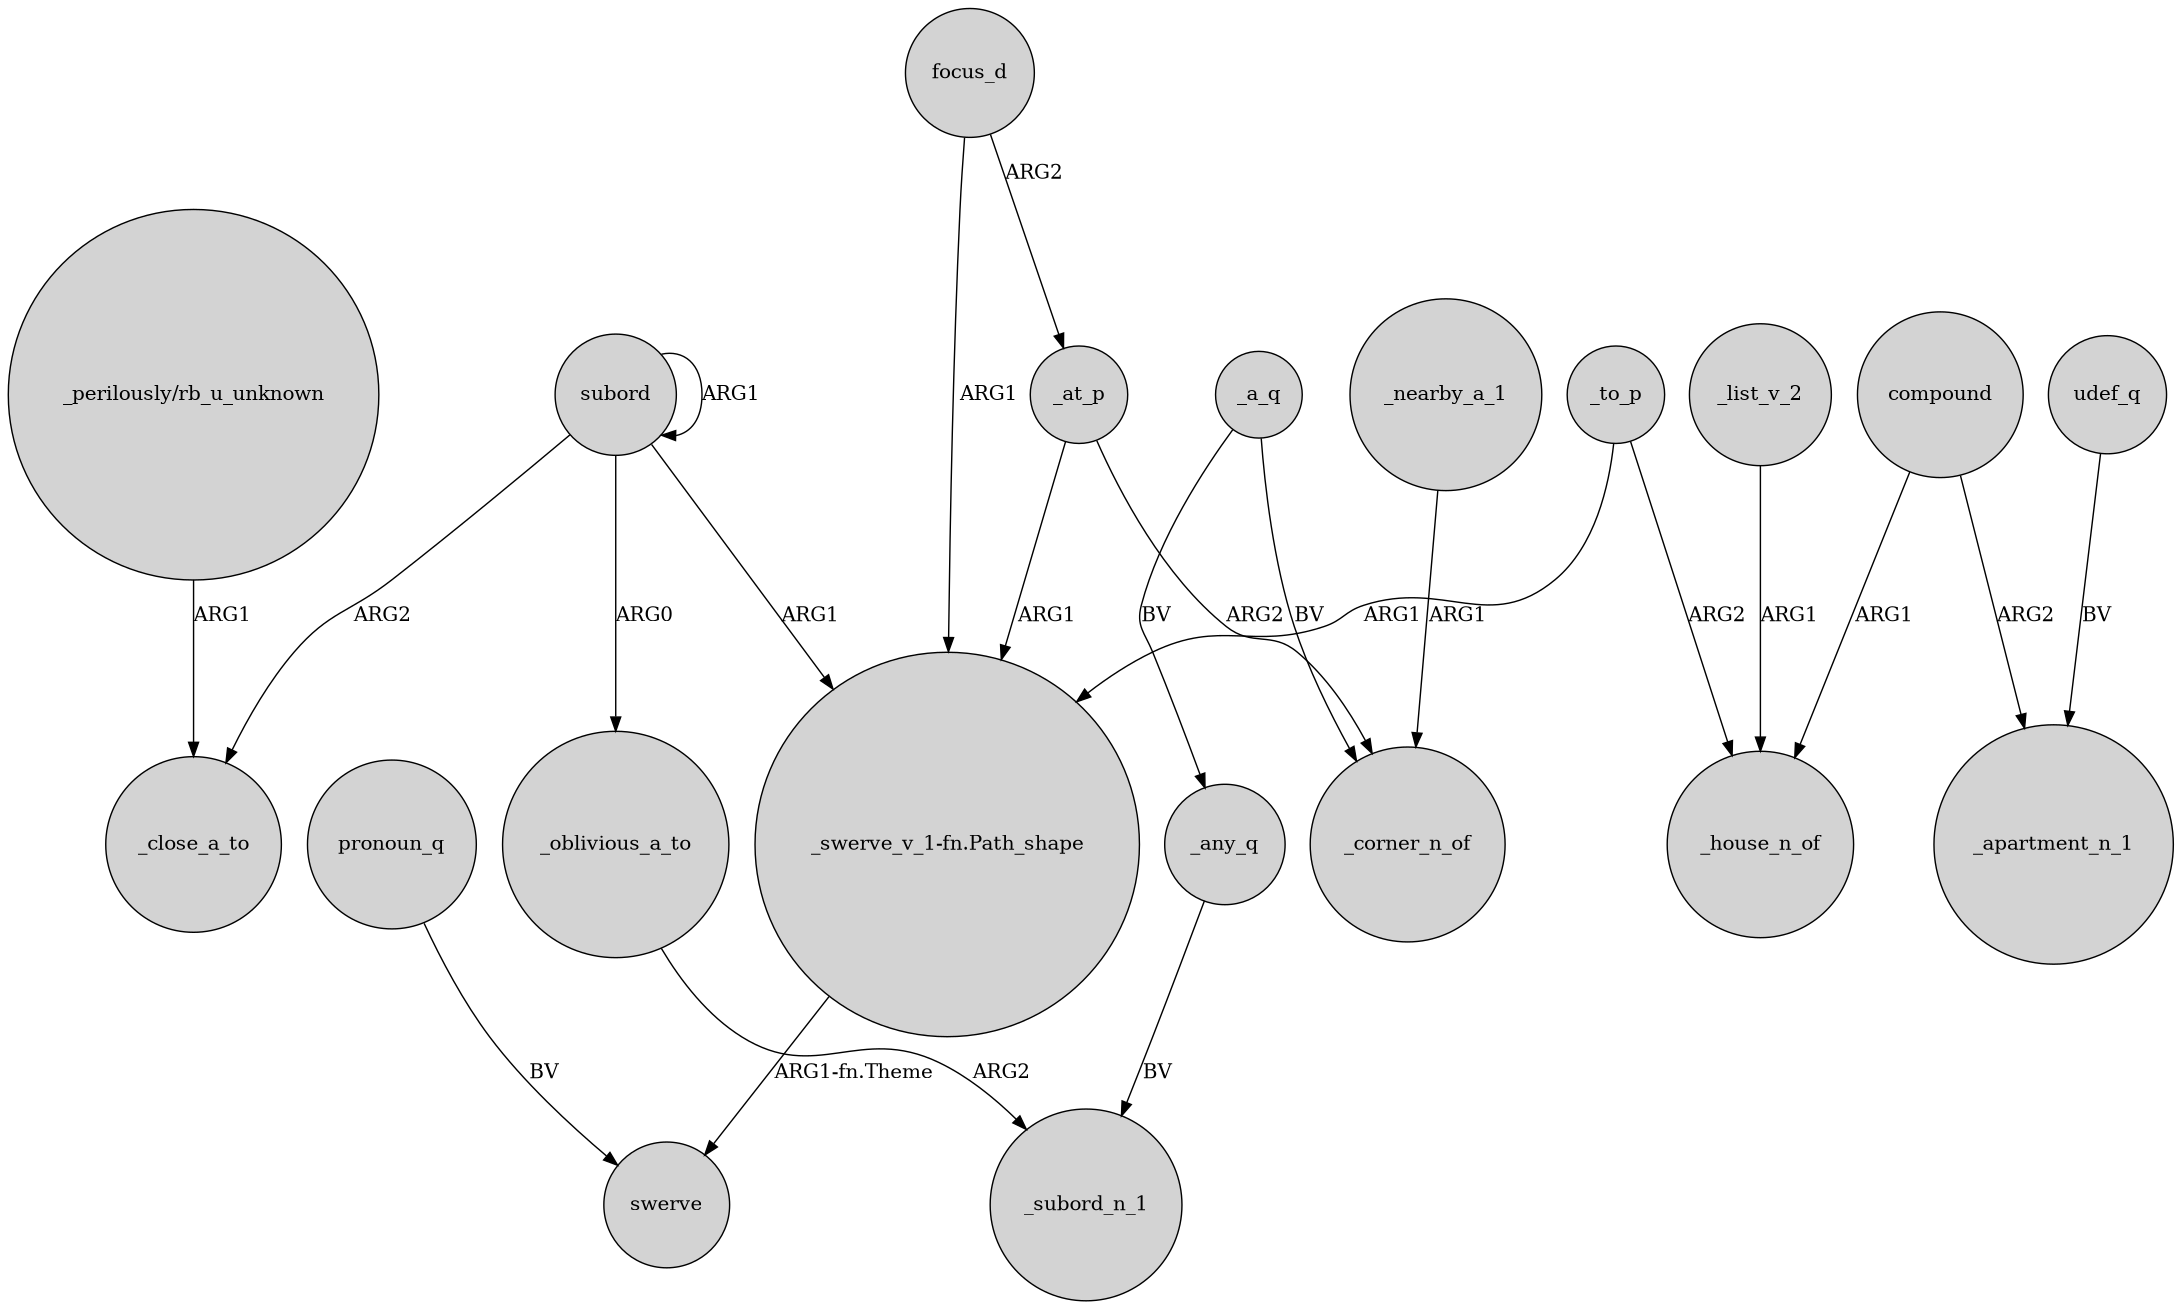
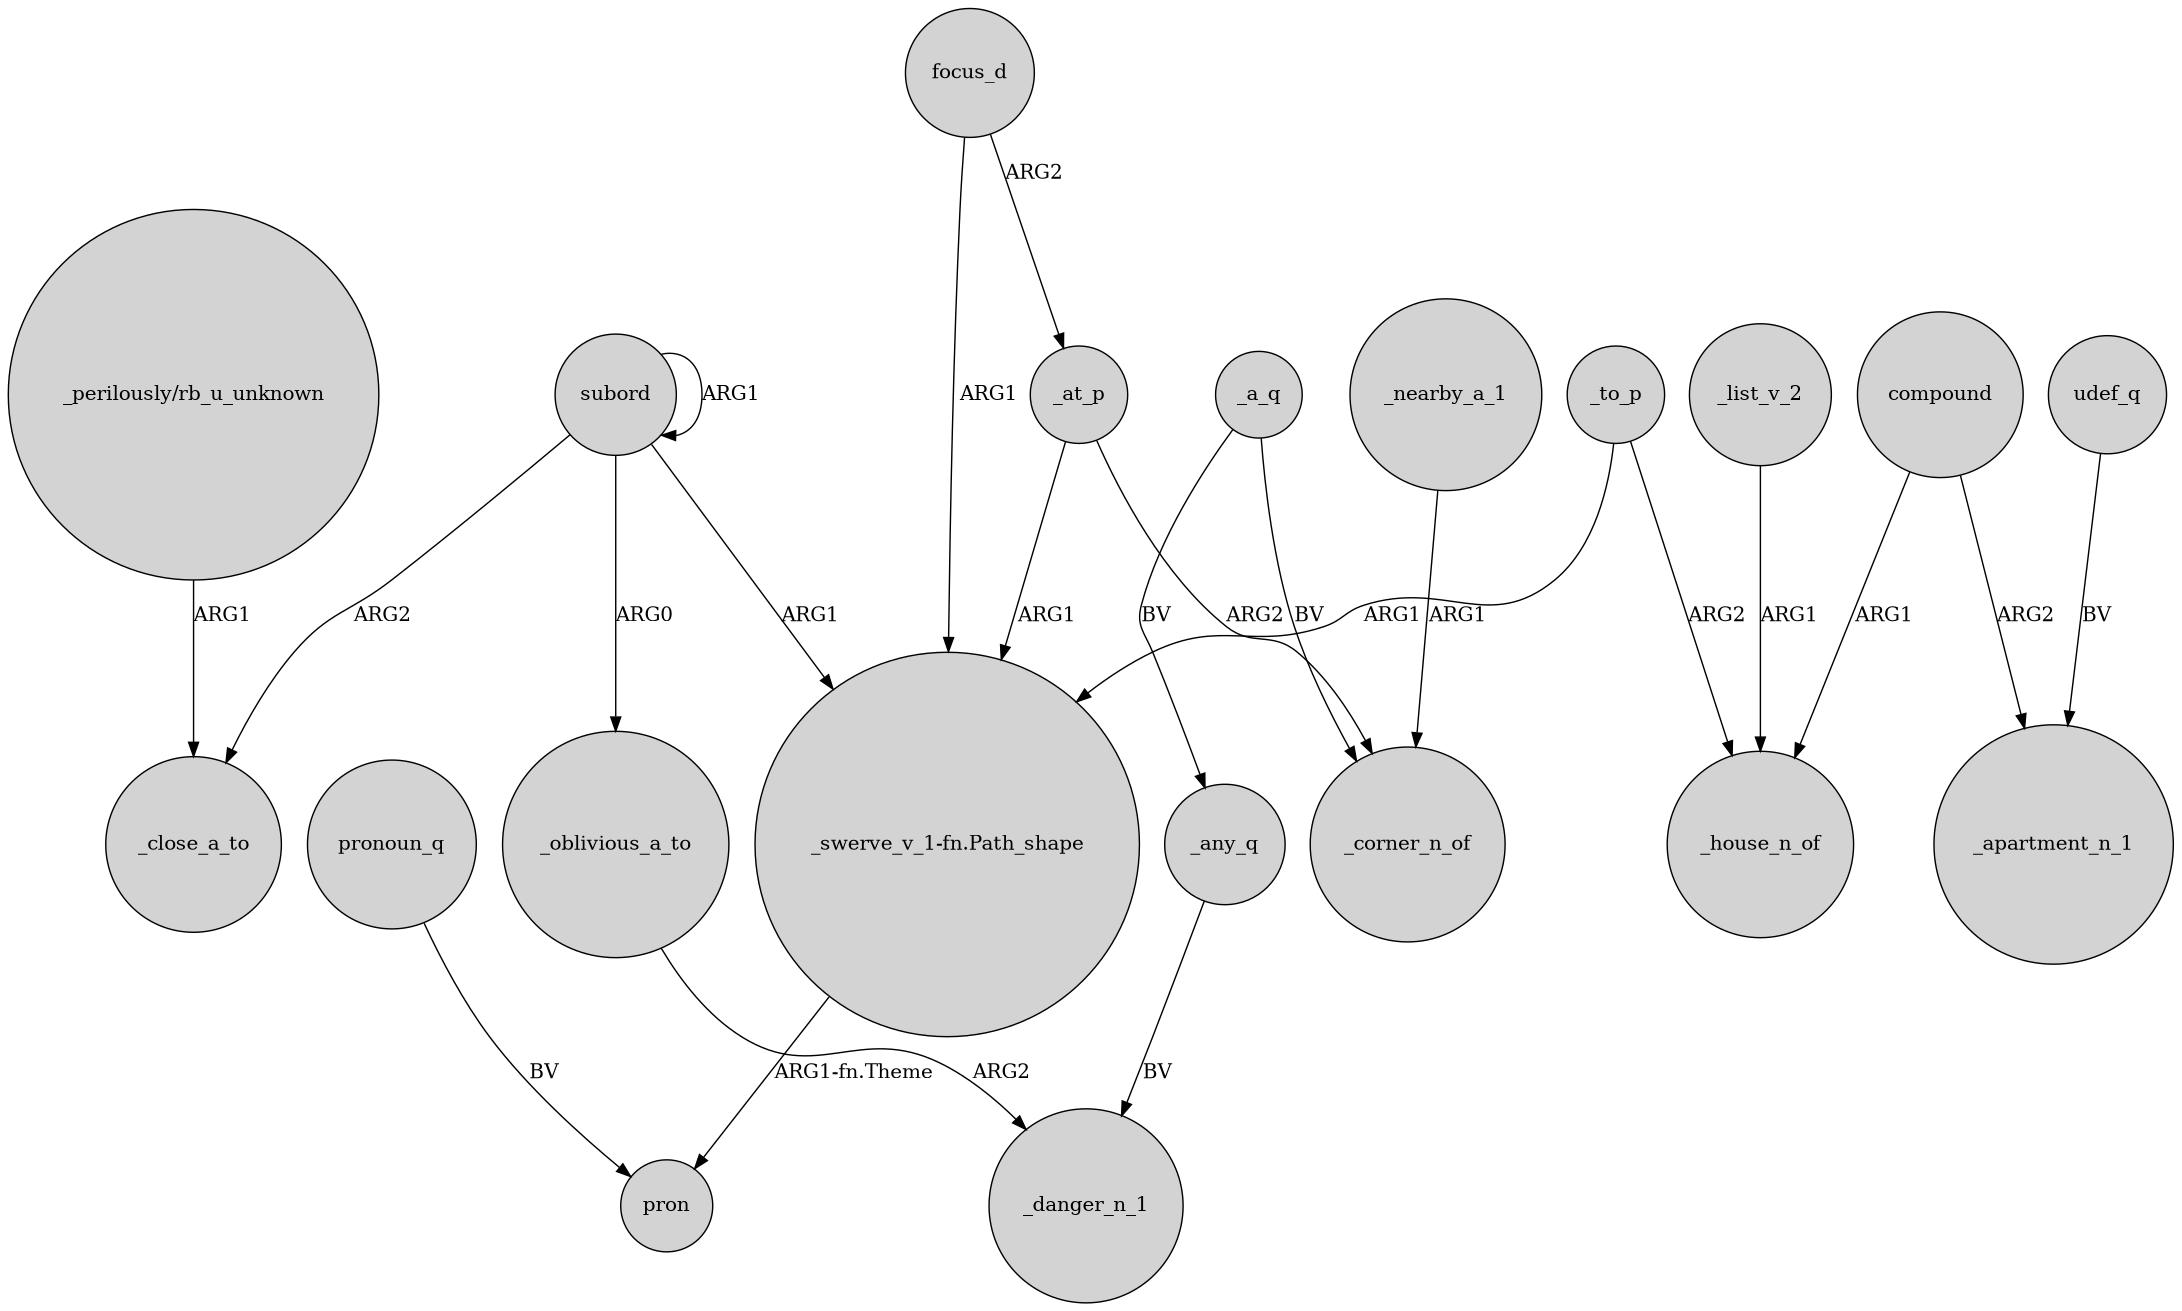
node "swerve": label "swerve" -> "pron"
node "_subord_n_1": label "_subord_n_1" -> "_danger_n_1"
